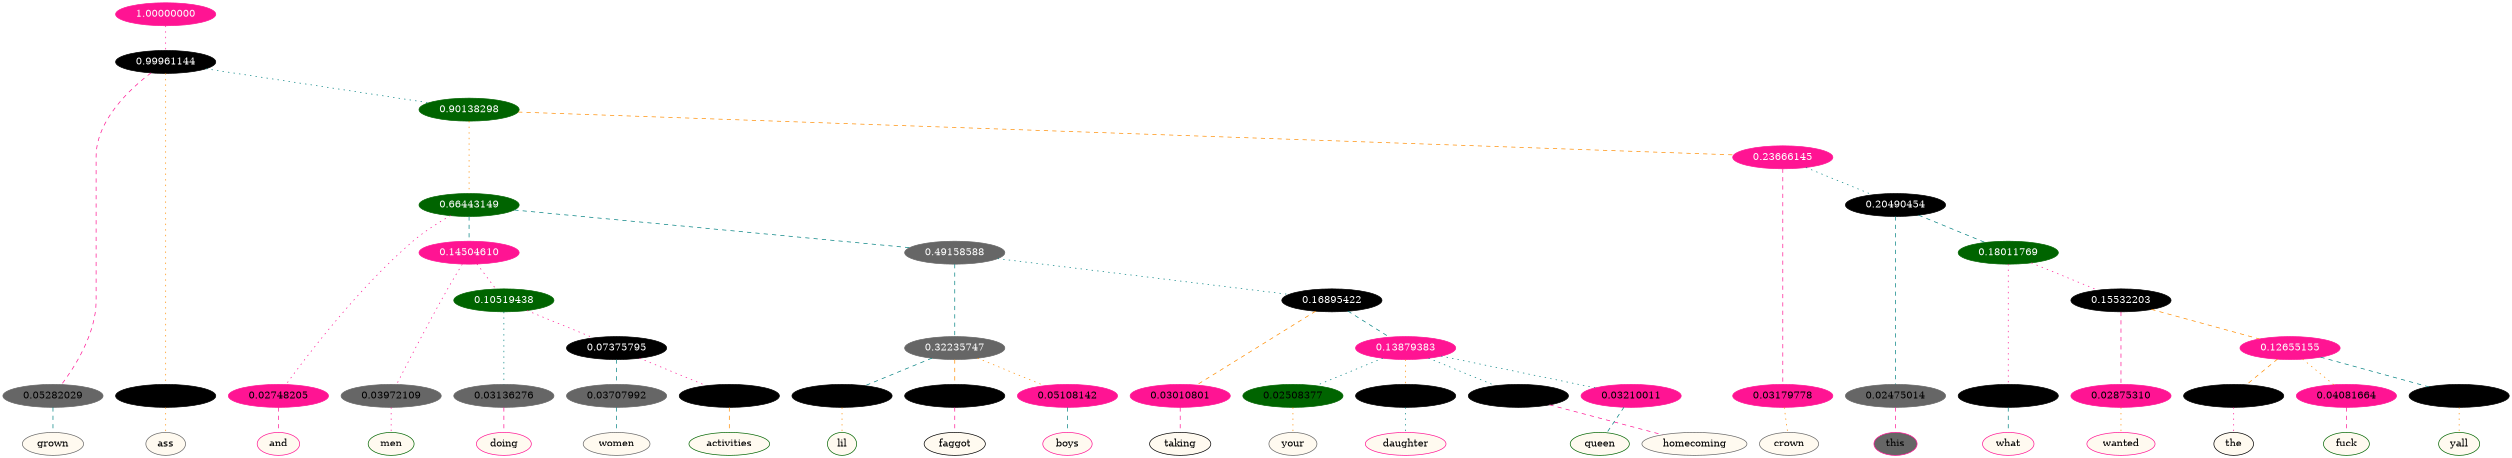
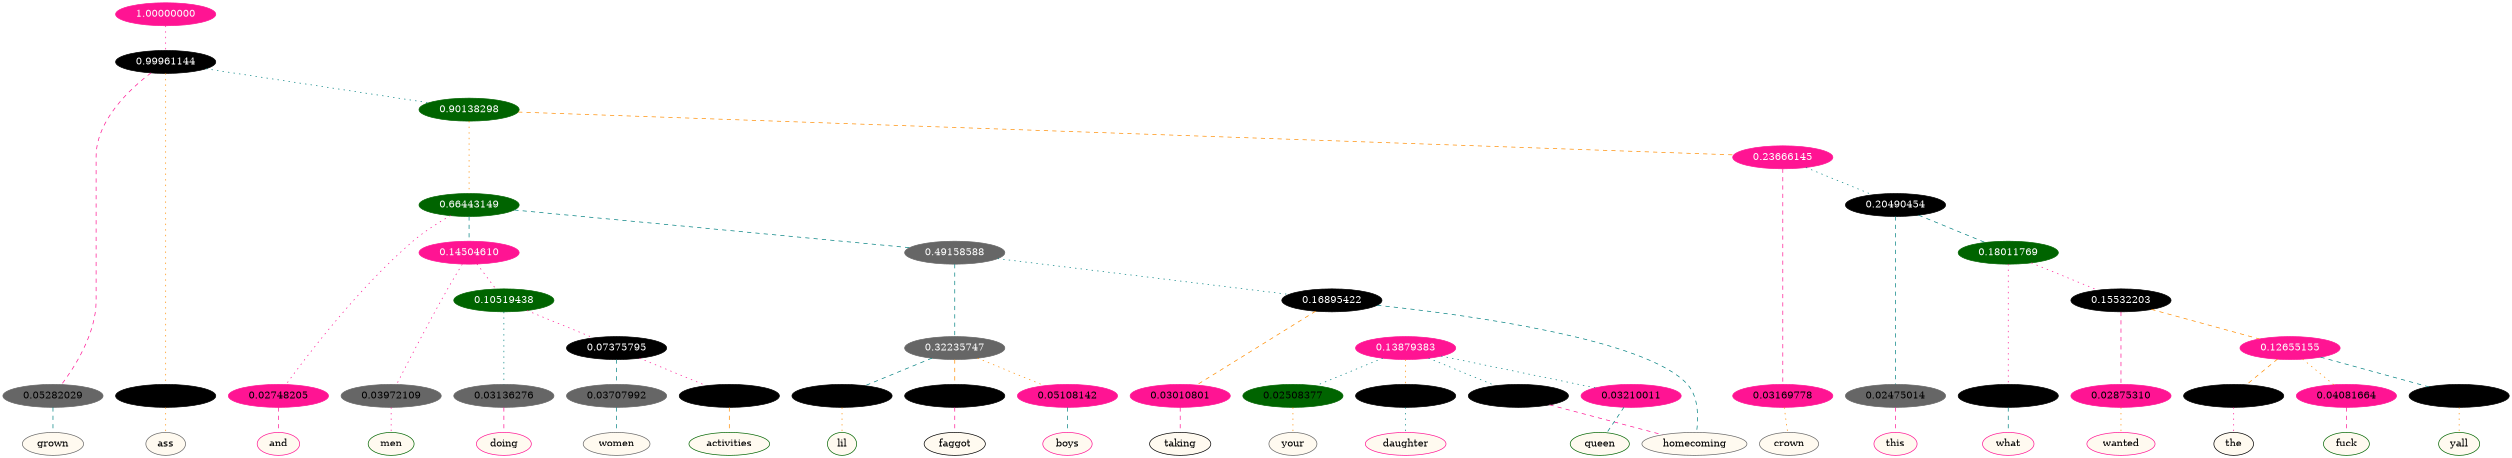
edge "0.16895422" -- "0.13879383": now "0.16895422" -- "homecoming"
node "0.03179778": label "0.03179778" -> "0.03169778"
node "this": fillcolor gray40 -> floralwhite
